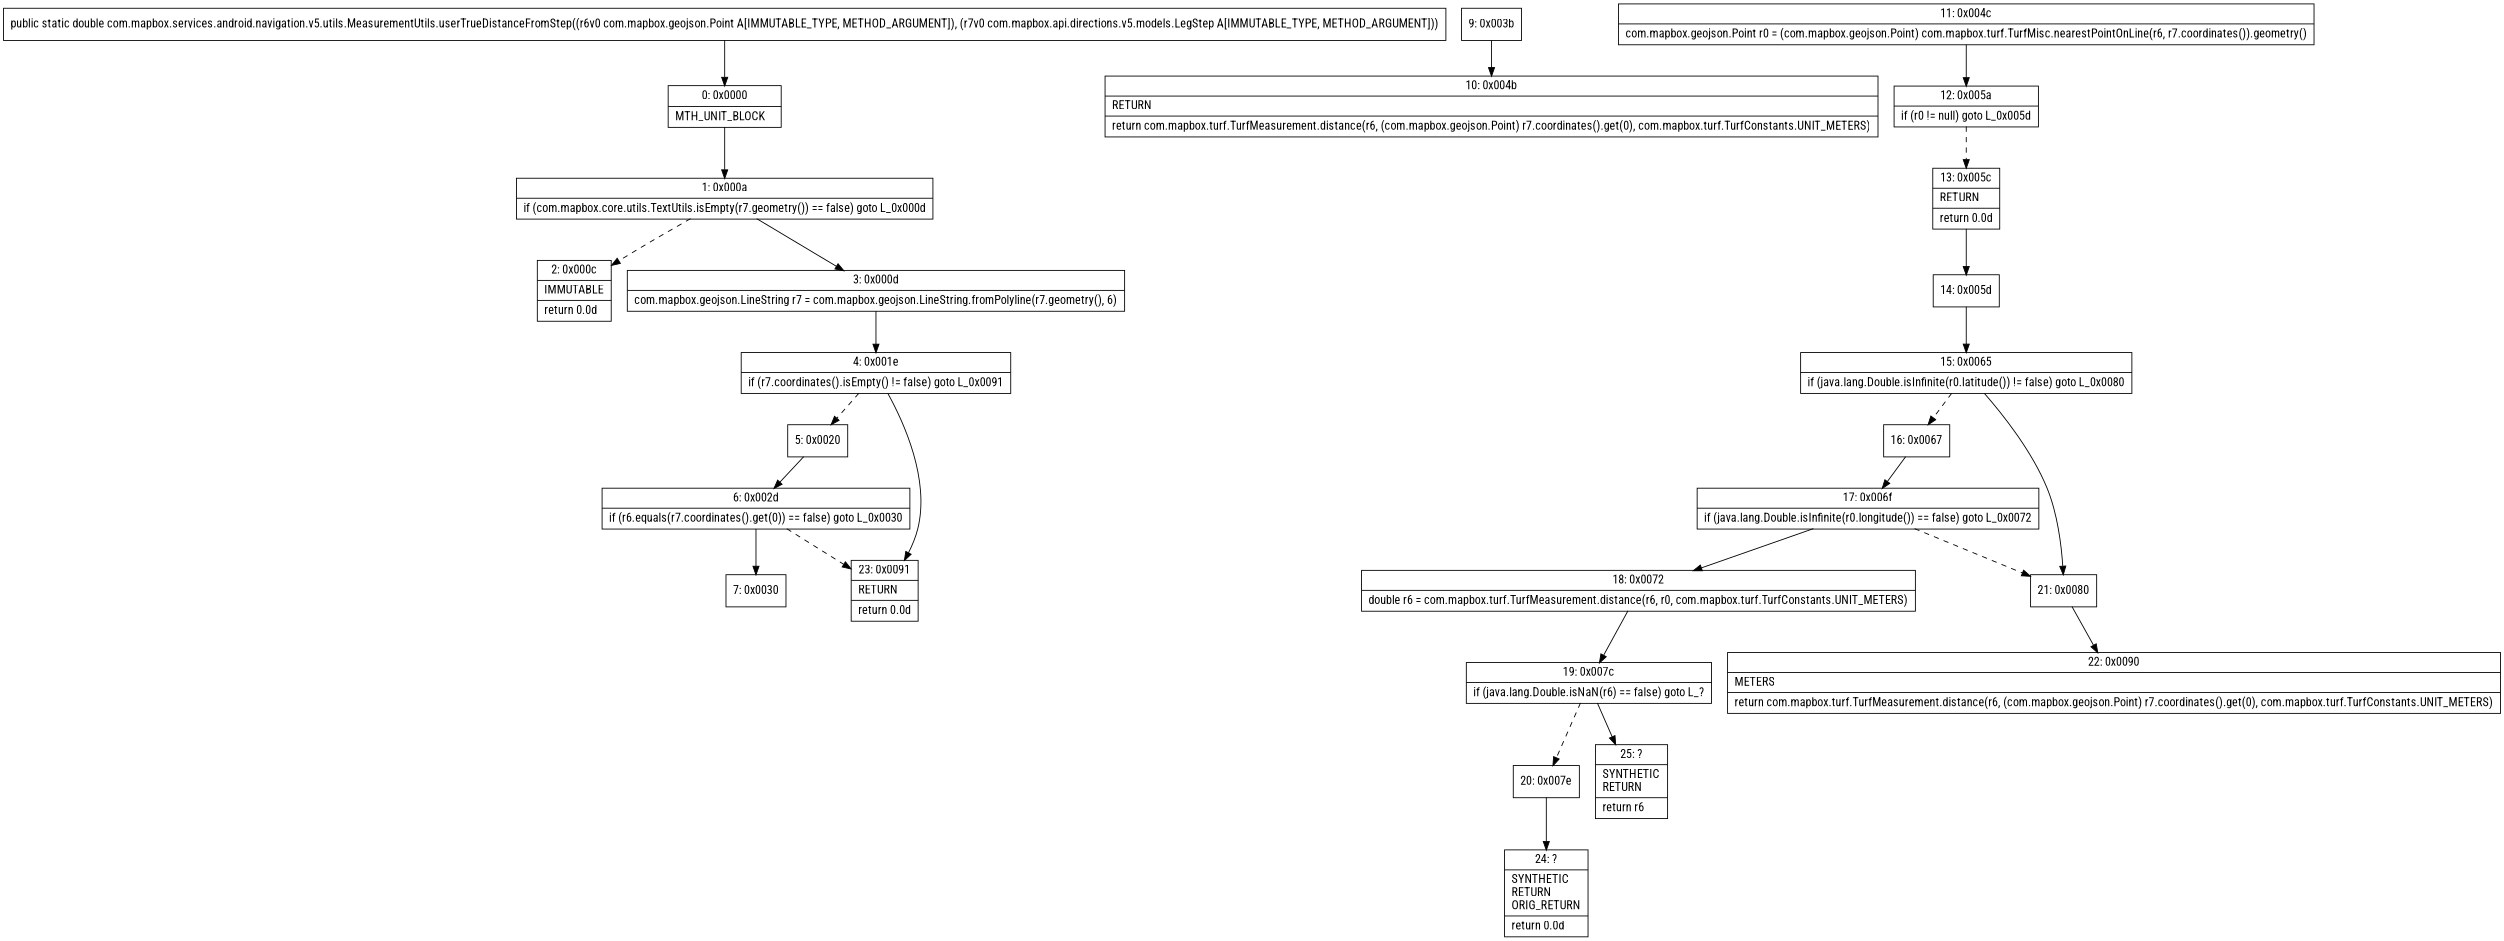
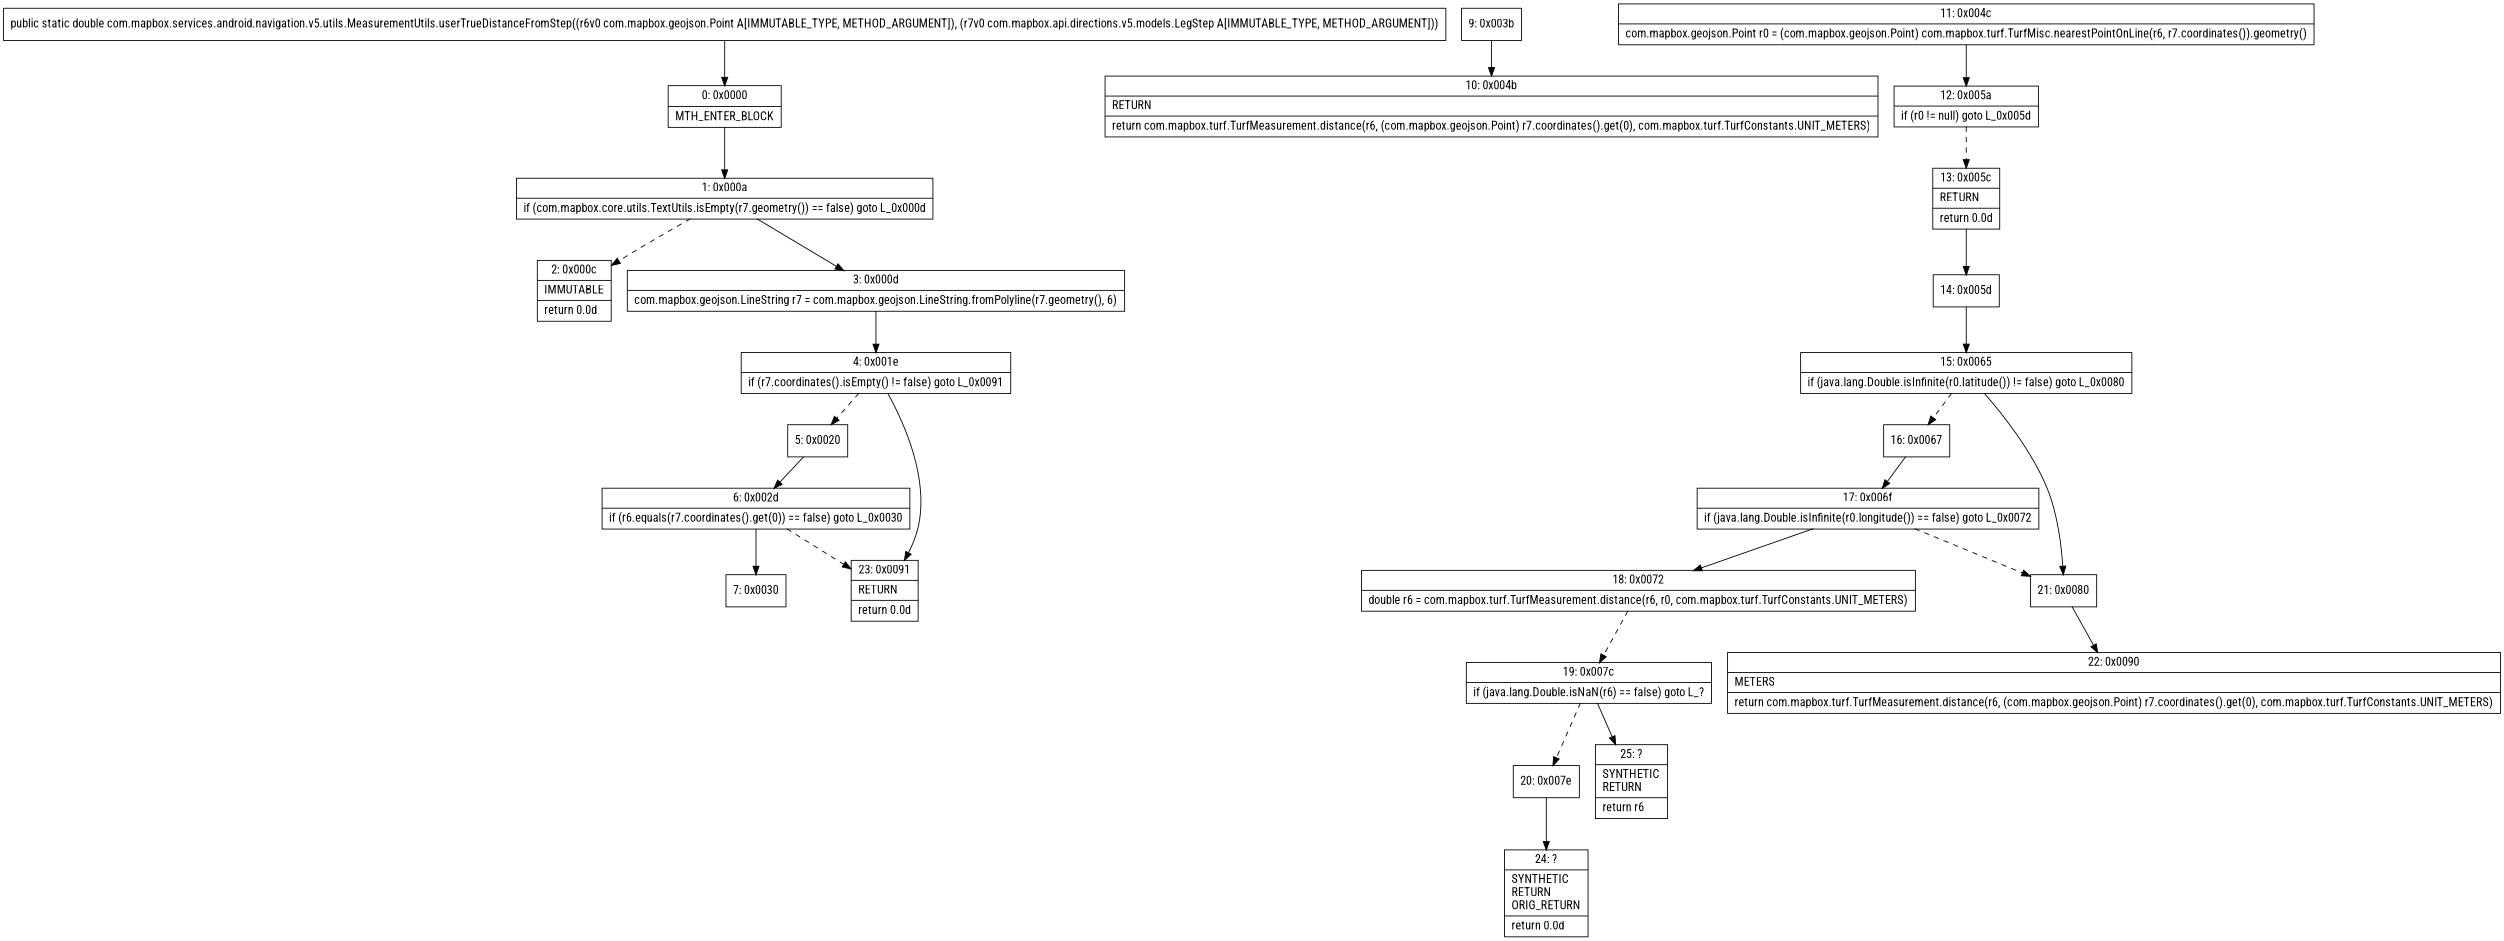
node "0: 0x0000": text "MTH_UNIT_BLOCK" -> "MTH_ENTER_BLOCK"
edge "18: 0x0072" -> "19: 0x007c": style solid -> dashed
